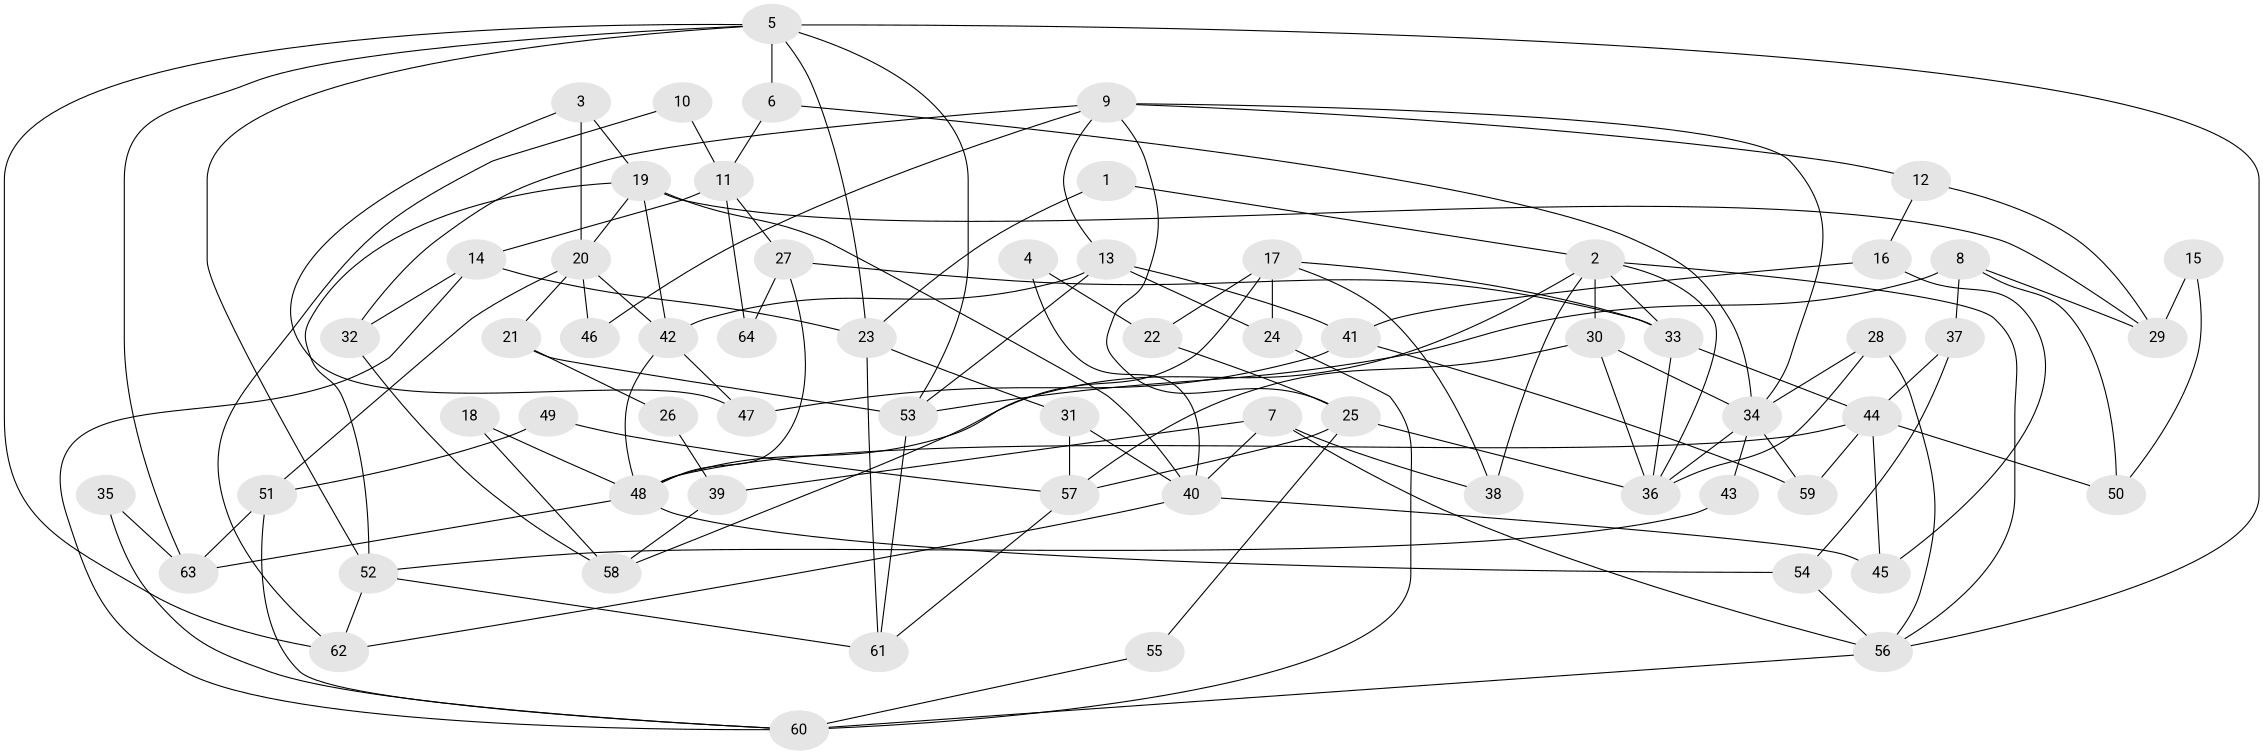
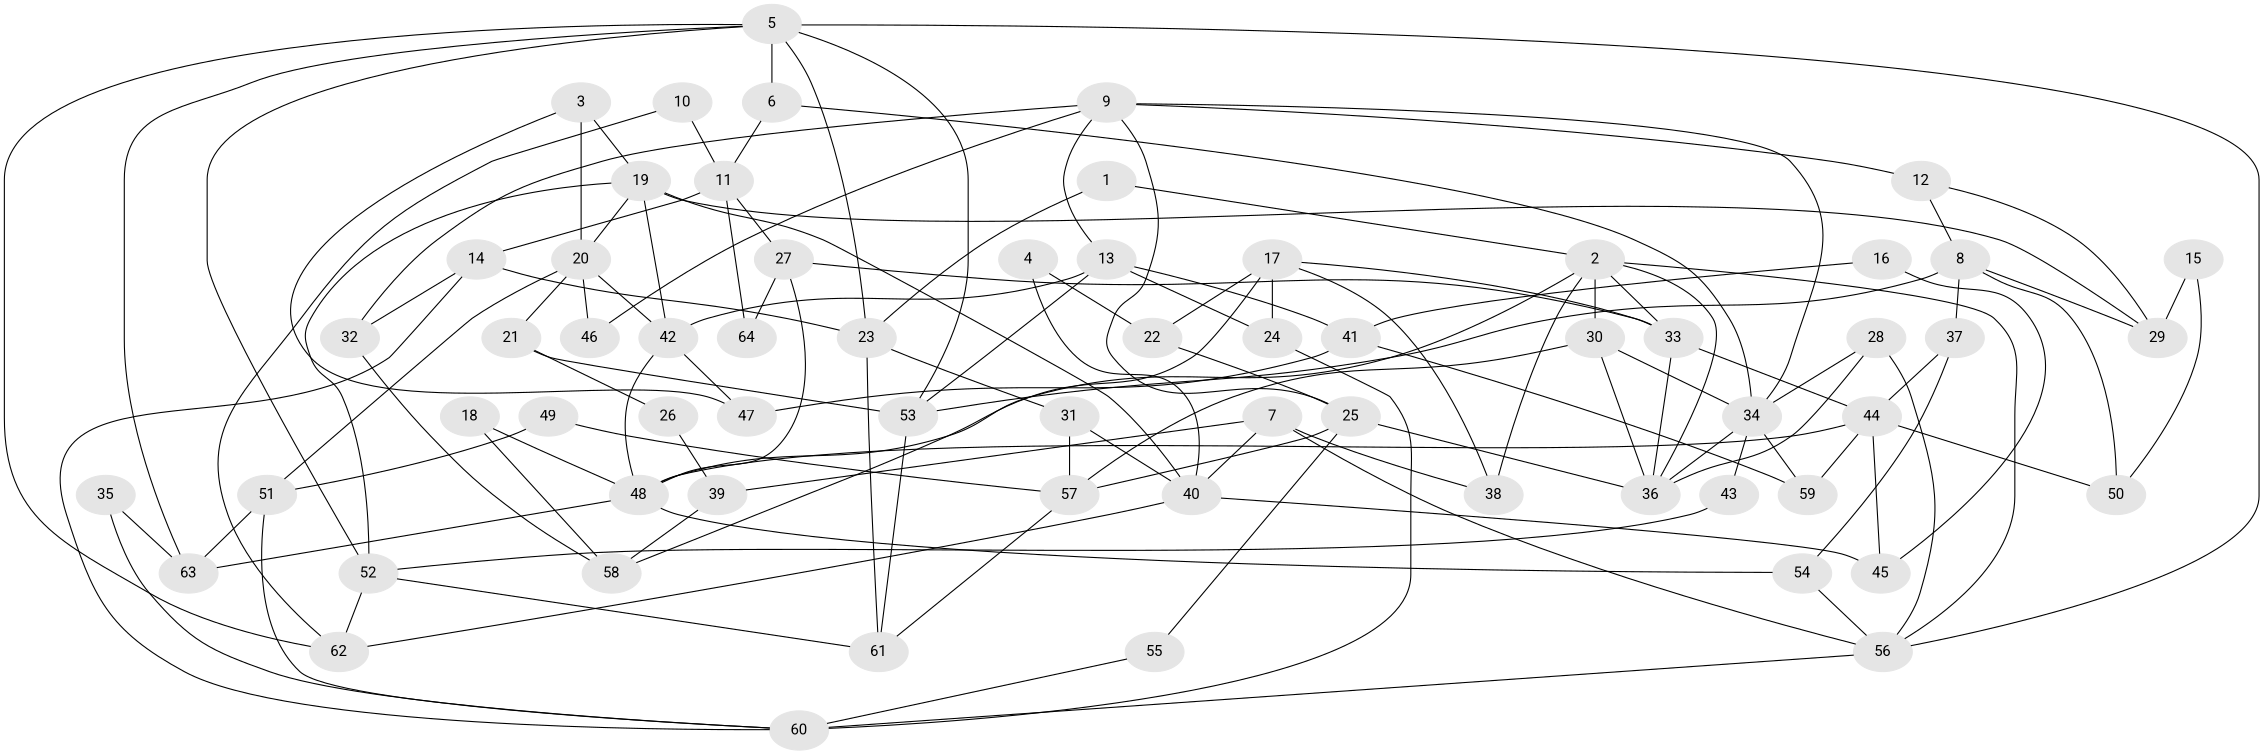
edge "12" -- "16": now "12" -- "8"
